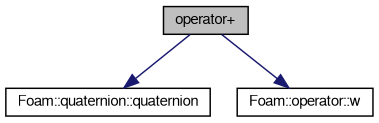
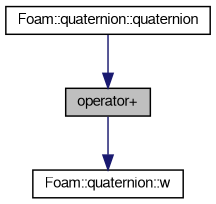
edge "operator+" -> "Foam::quaternion::quaternion": reversed
node "Foam::operator::w": label "Foam::operator::w" -> "Foam::quaternion::w"
